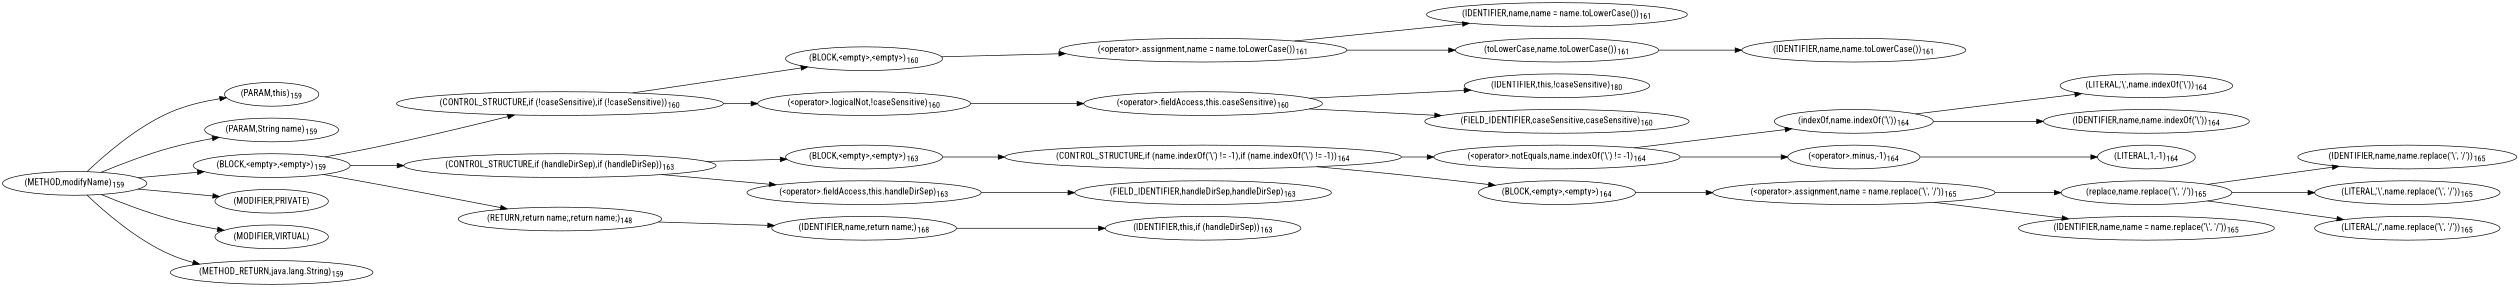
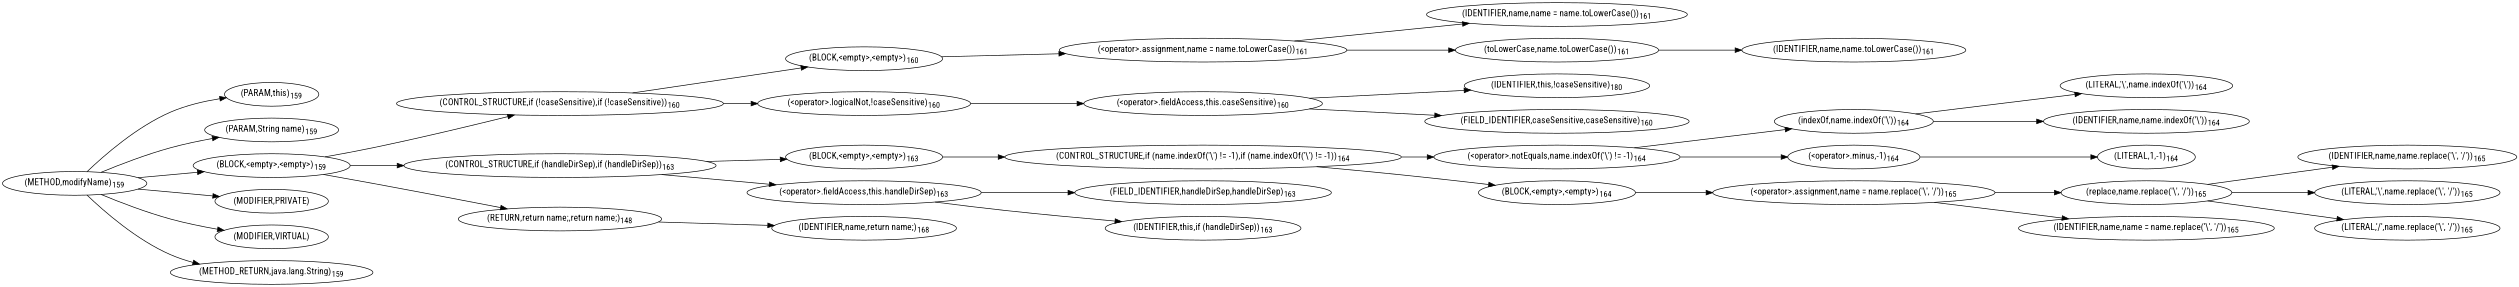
edge "(IDENTIFIER,name,return name;)" -> "(IDENTIFIER,this,if (handleDirSep))": now "(<operator>.fieldAccess,this.handleDirSep)" -> "(IDENTIFIER,this,if (handleDirSep))"
